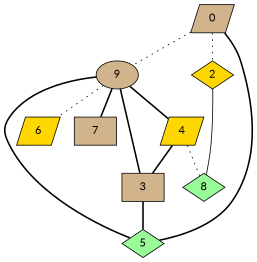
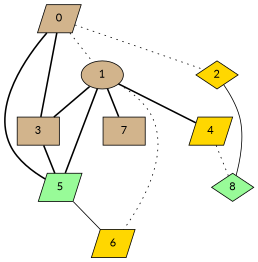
node "9": label "9" -> "1"
edge "4" -- "3": now "0" -- "3"
edge "5" -- "6": added
node "5": shape diamond -> parallelogram
